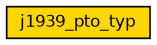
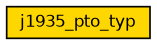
node "j1939_pto_typ": label "j1939_pto_typ" -> "j1935_pto_typ"
